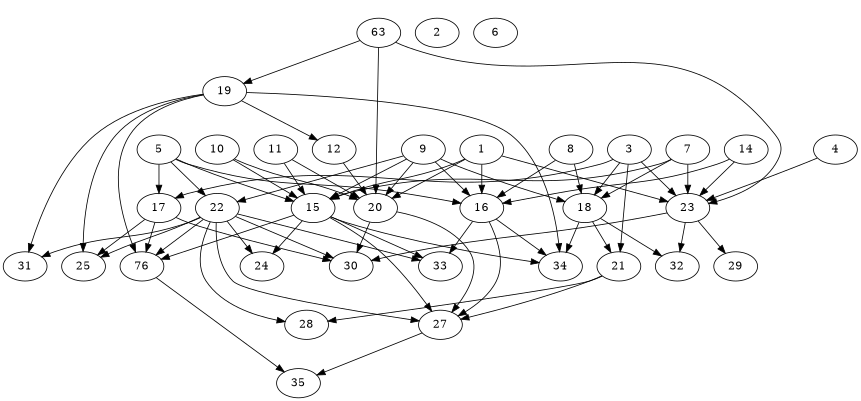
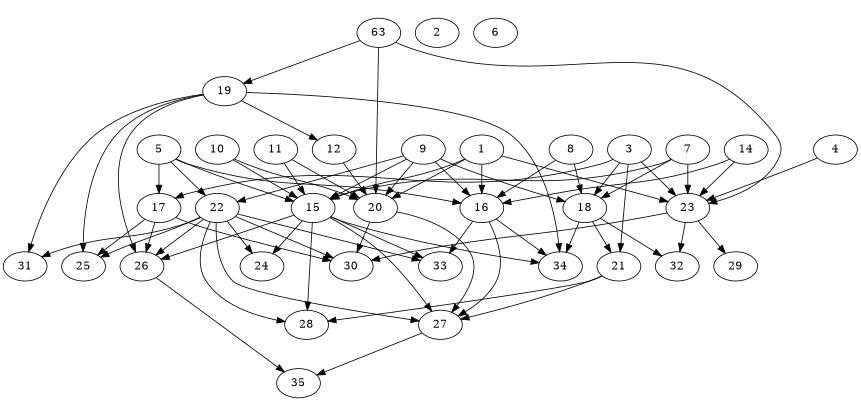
edge "15" -> "28": added
node "76": label "76" -> "26"
